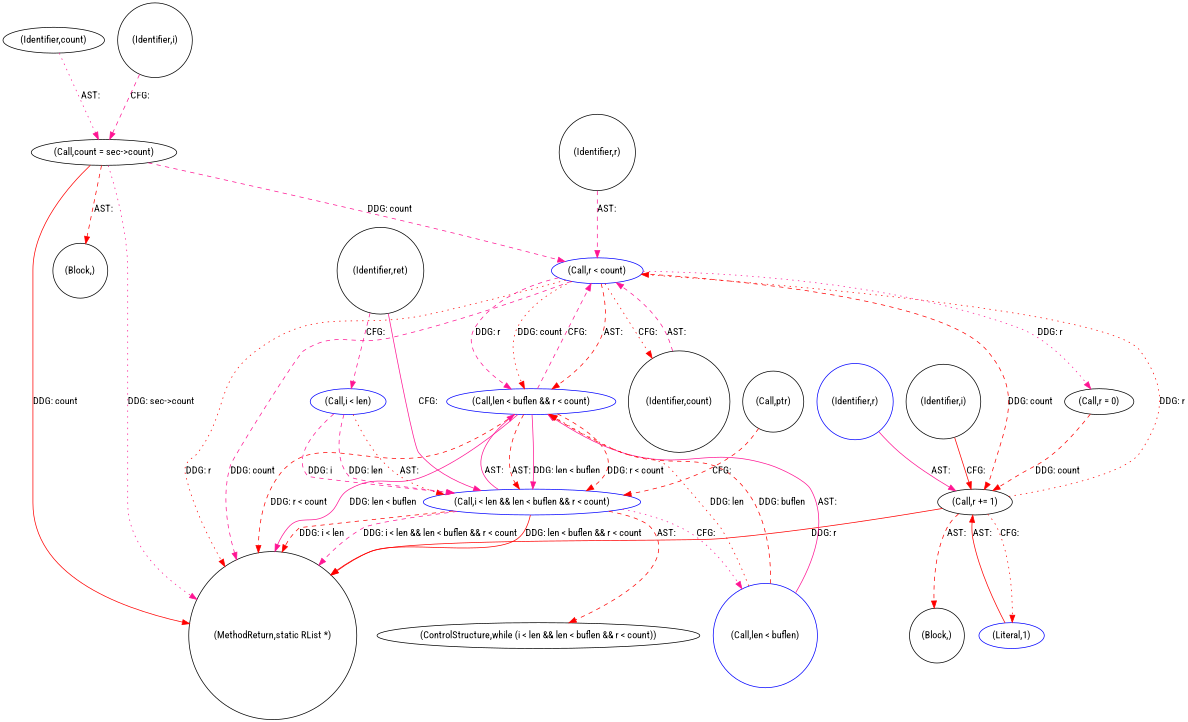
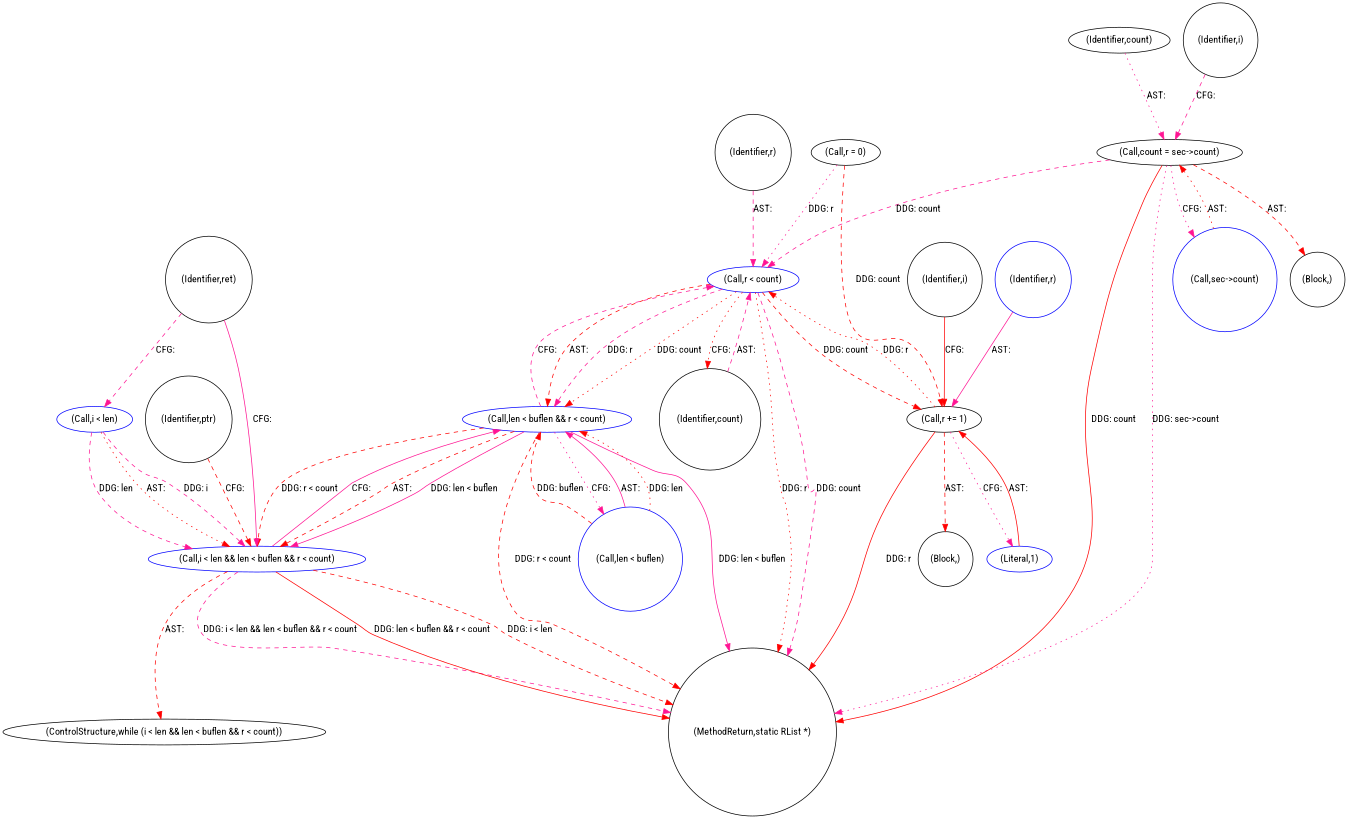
node "(Call,sec->count)": added
edge "(Call,r < count)" -> "(Call,r = 0)": reversed
node "(Call,ptr)": label "(Call,ptr)" -> "(Identifier,ptr)"
edge "(Call,i < len && len < buflen && r < count)" -> "(Call,len < buflen && r < count)": label "AST: " -> "CFG: "
edge "(Call,i < len && len < buflen && r < count)" -> "(Call,len < buflen)": now "(Call,len < buflen && r < count)" -> "(Call,len < buflen)"
edge "(Call,r += 1)" -> "(Literal,1)": color red -> deeppink
